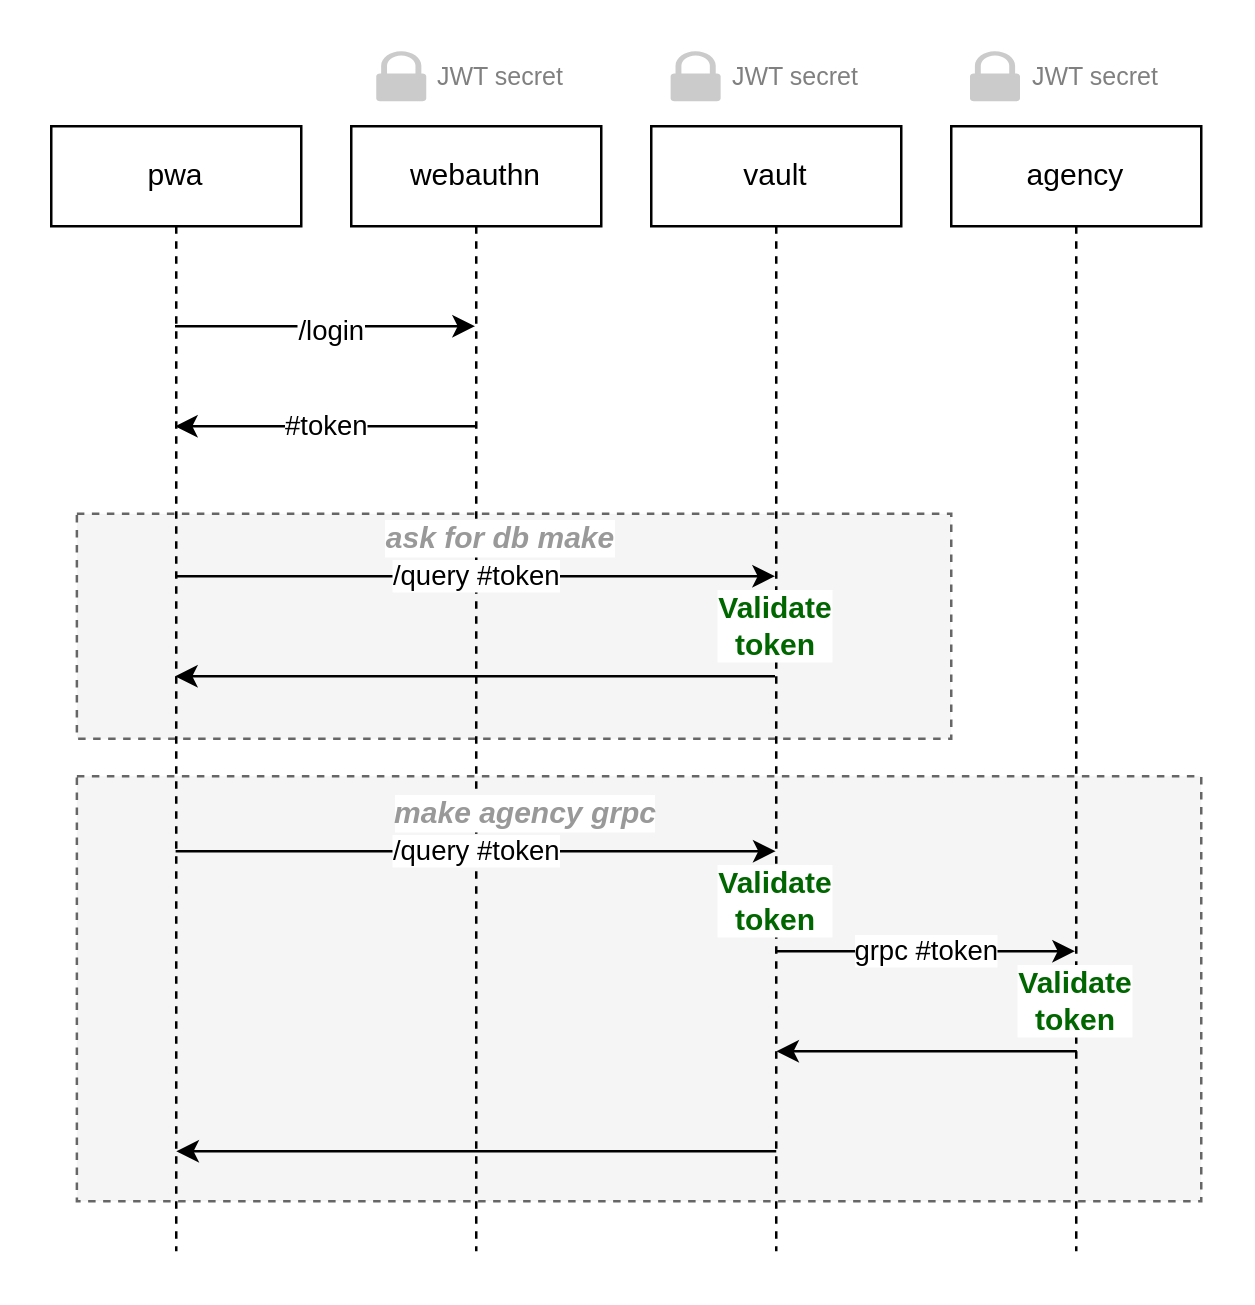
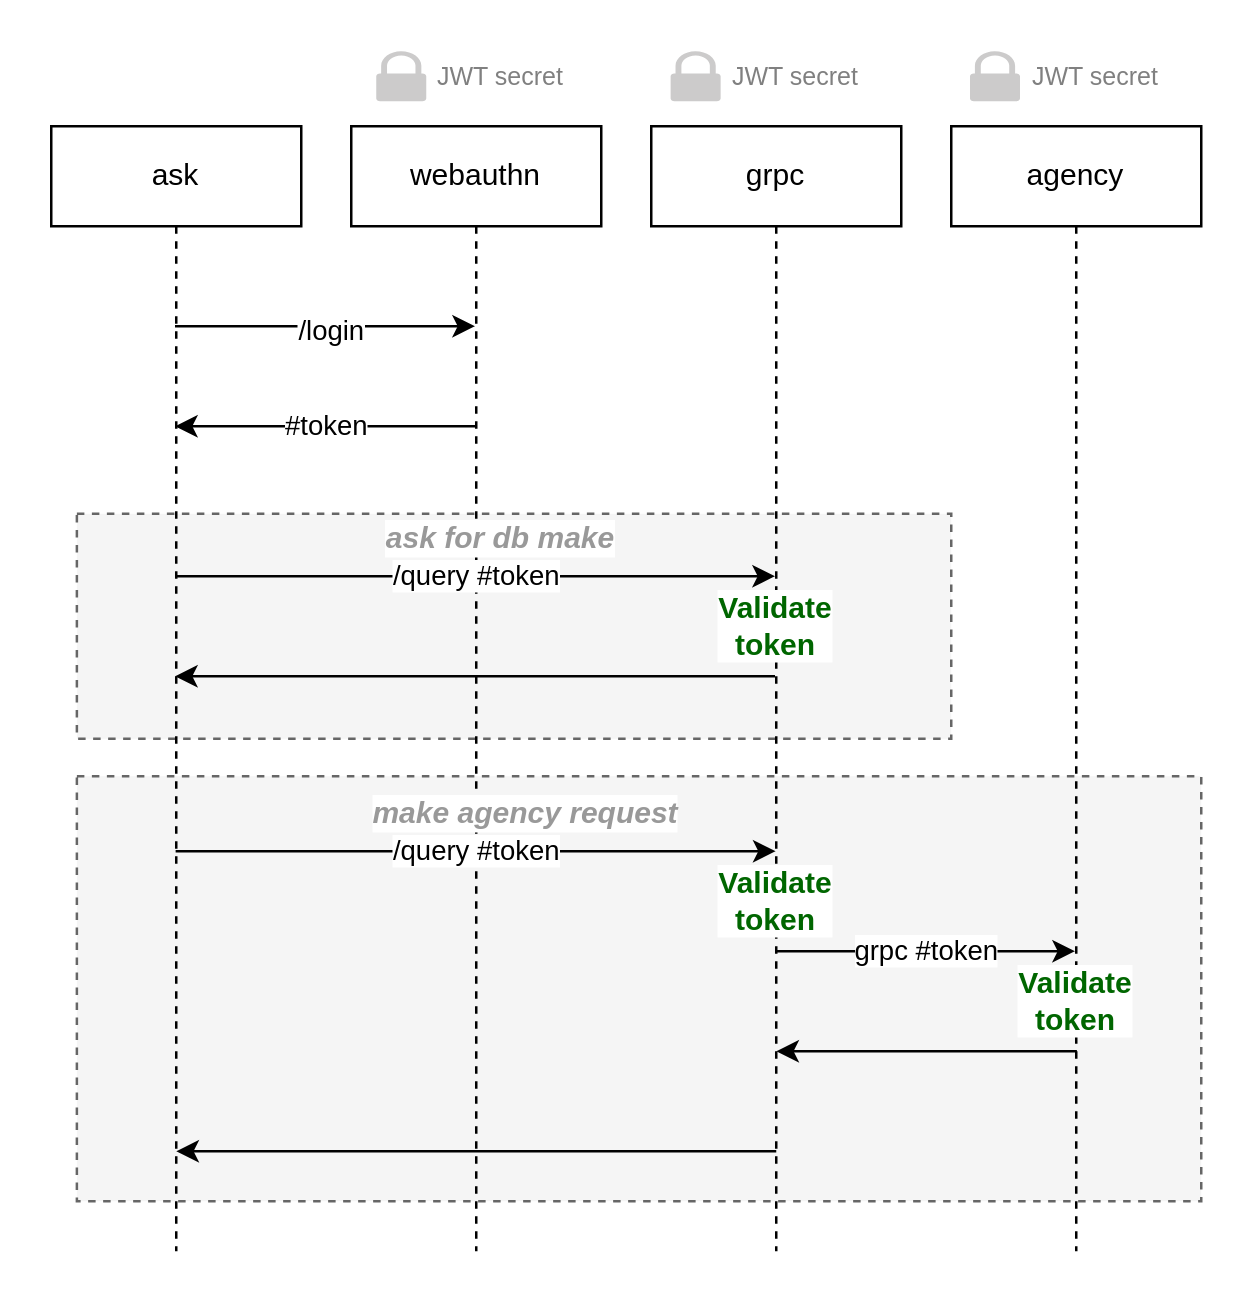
node "pwa": label "pwa" -> "ask"
node "vault": label "vault" -> "grpc"
node "make agency grpc": label "make agency grpc" -> "make agency request"
